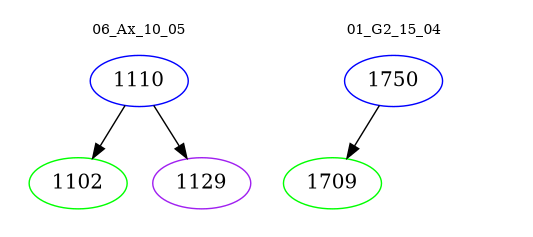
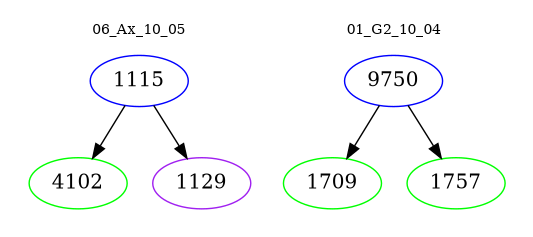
cluster "01_G2_15_04": label "01_G2_15_04" -> "01_G2_10_04"
node "1110": label "1110" -> "1115"
node "1750": label "1750" -> "9750"
node "1102": label "1102" -> "4102"
node "1757": added
